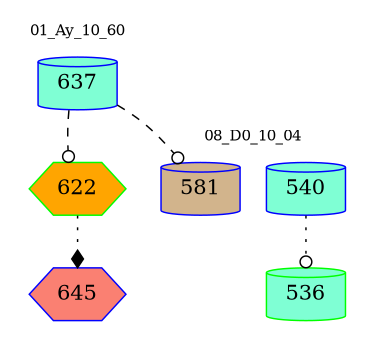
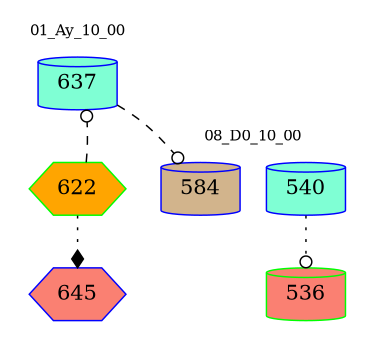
cluster "01_Ay_10_60": label "01_Ay_10_60" -> "01_Ay_10_00"
edge "637" -> "622": reversed
cluster "08_D0_10_04": label "08_D0_10_04" -> "08_D0_10_00"
node "581": label "581" -> "584"
node "536": fillcolor aquamarine -> salmon
